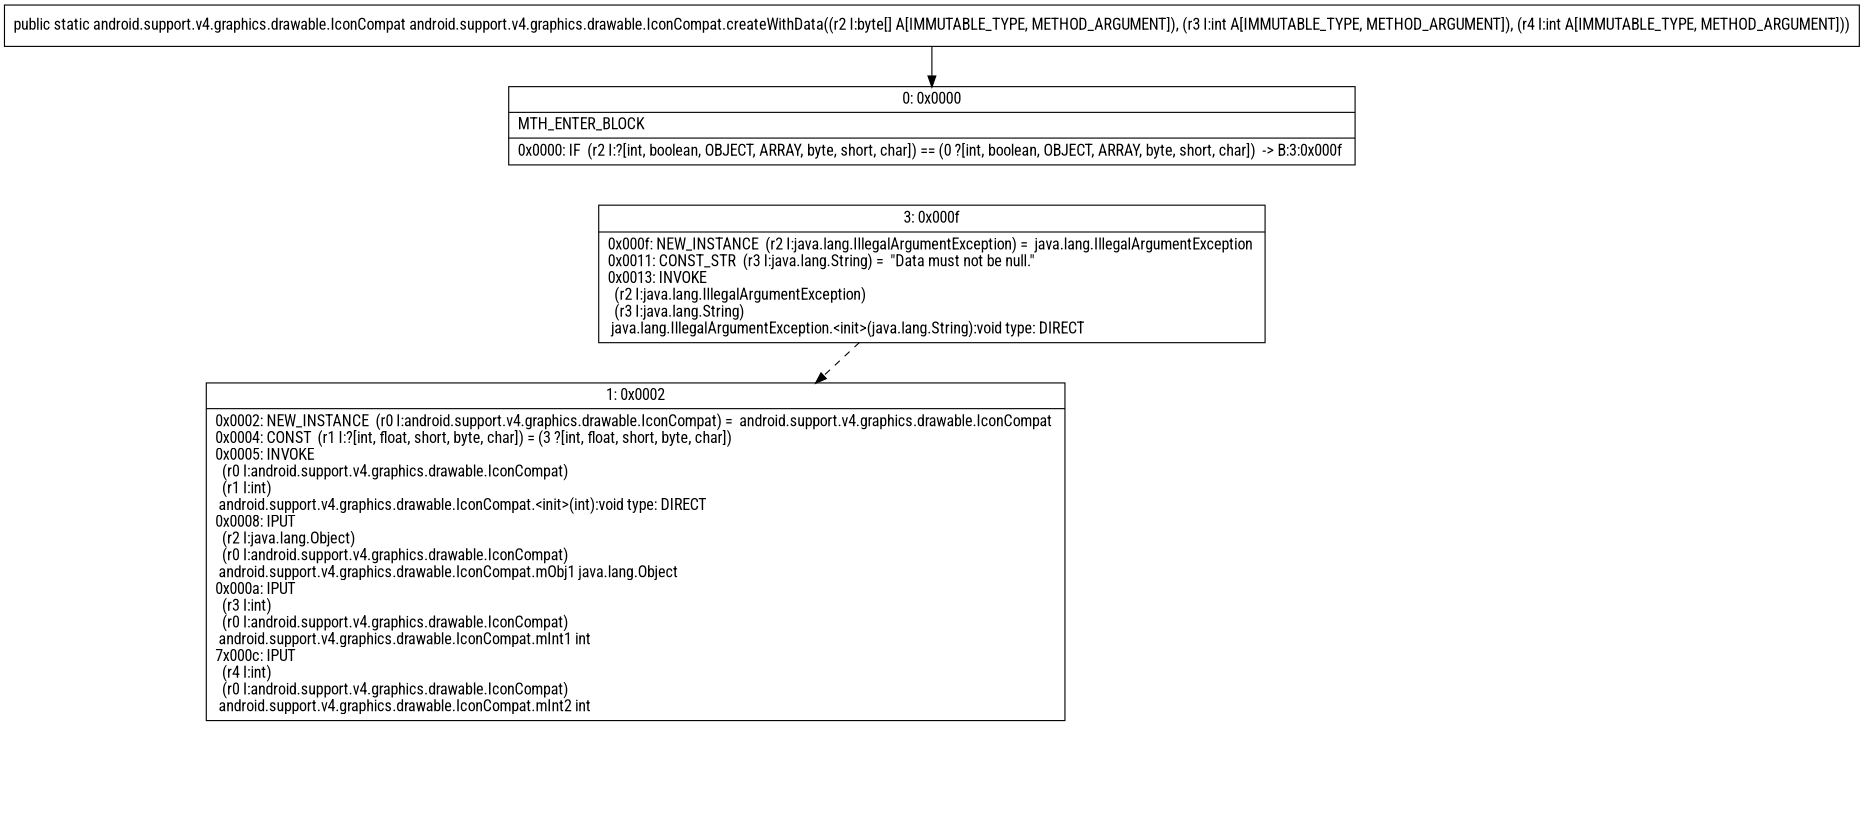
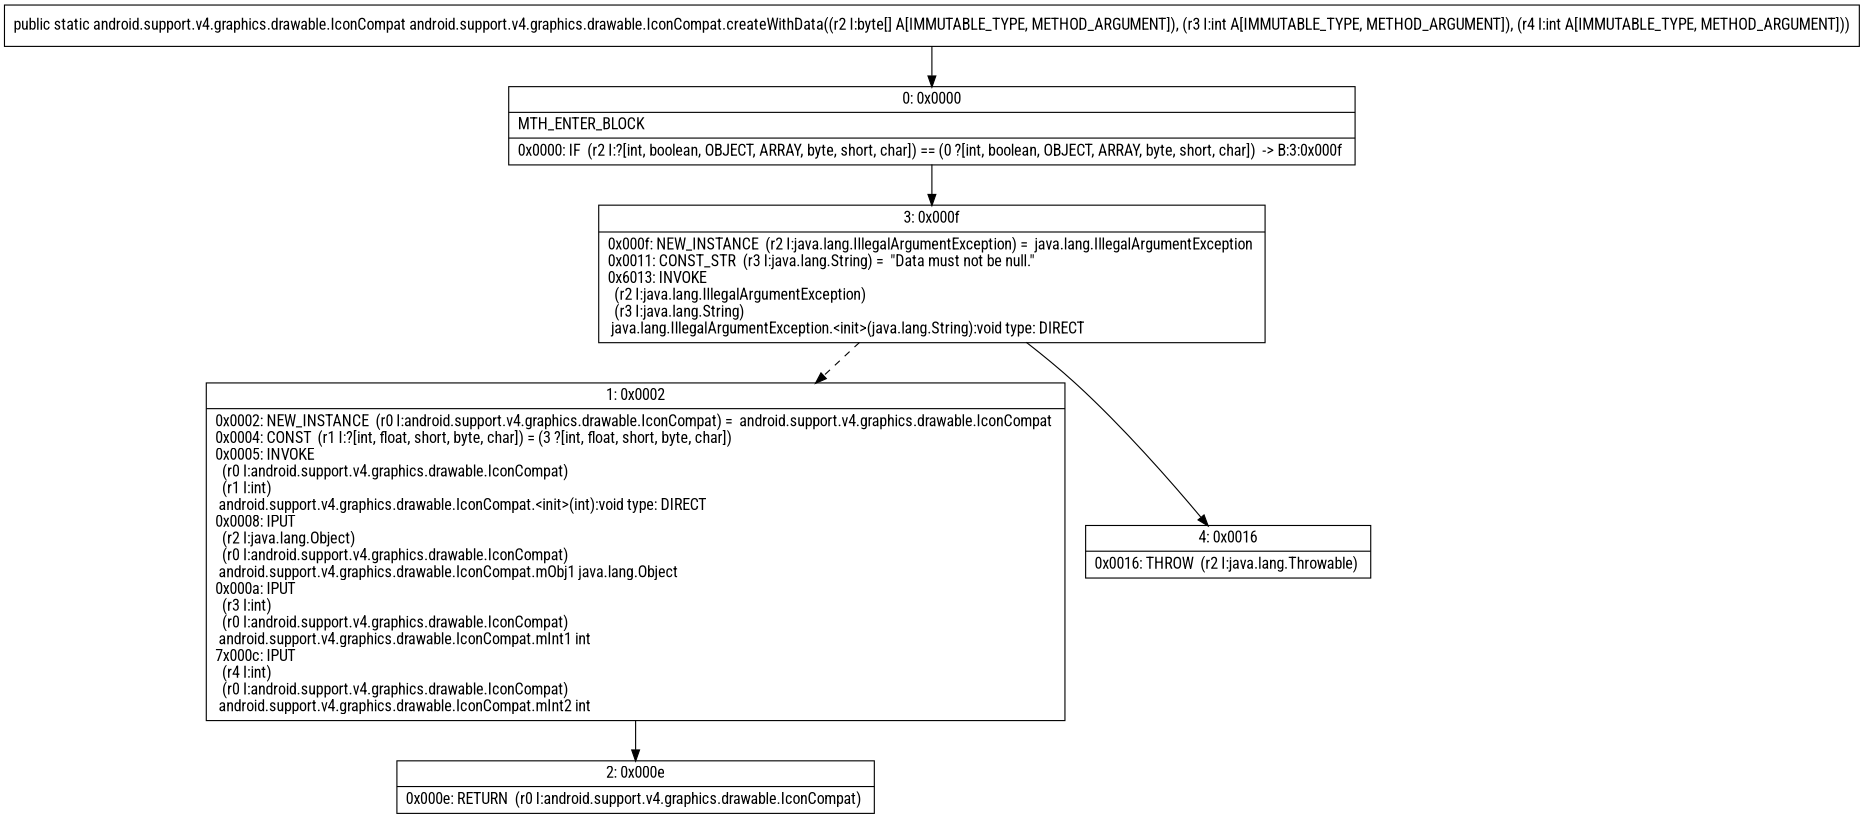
edge "0: 0x0000" -> "3: 0x000f": added
node "3: 0x000f": text "0x0013: INVOKE" -> "0x6013: INVOKE"
node "4: 0x0016": added
node "2: 0x000e": added
